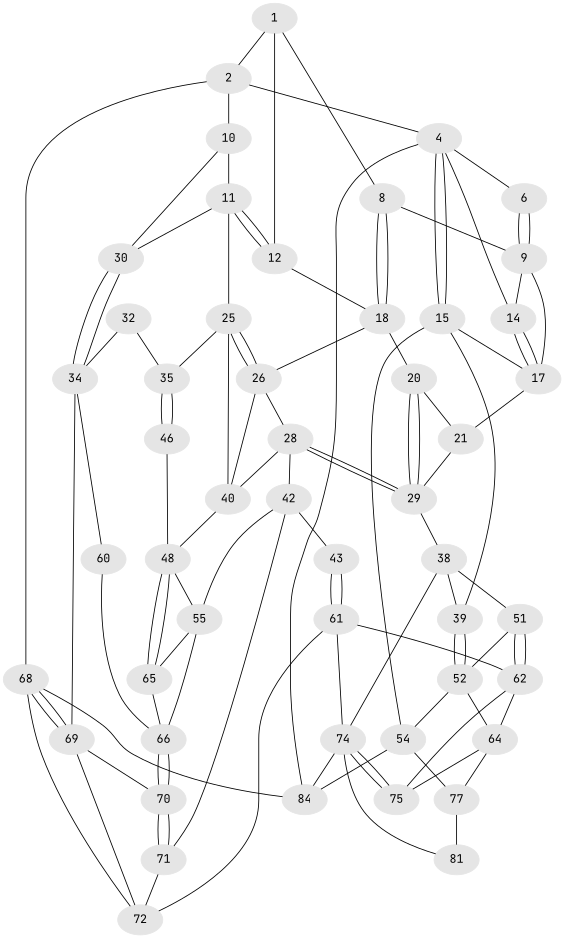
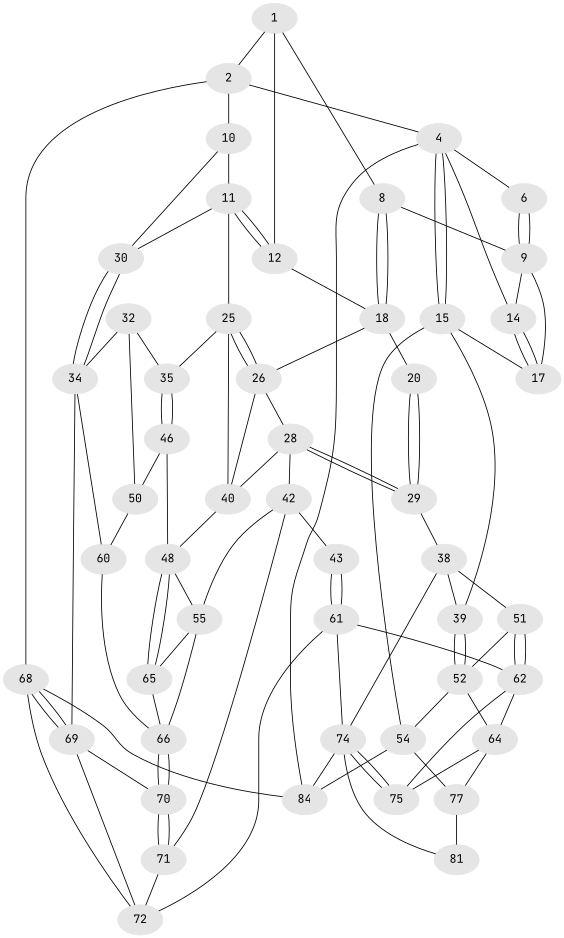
node "21": removed
node "50": added
